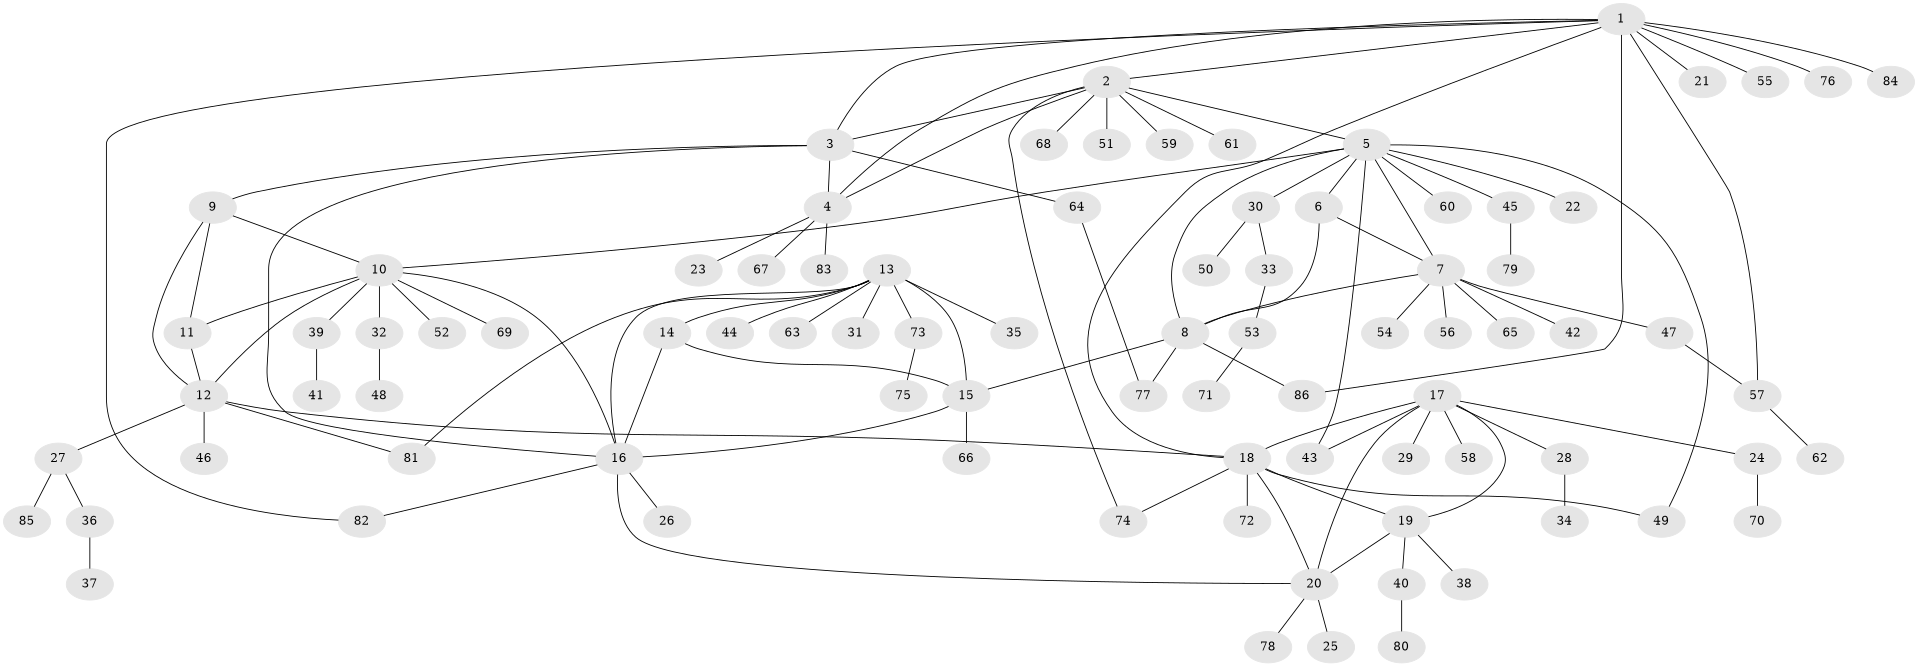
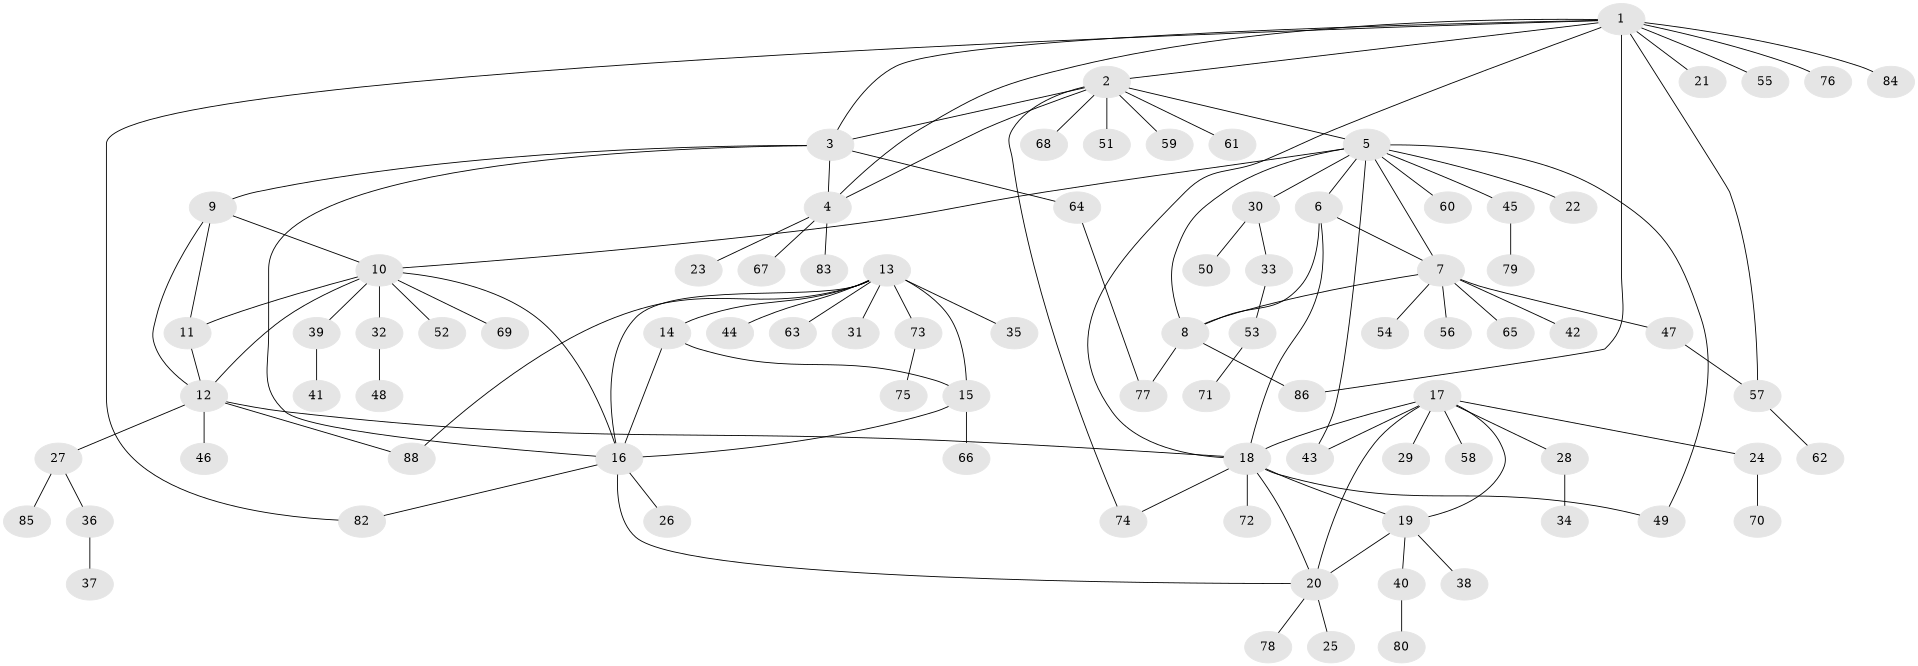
edge "6" -- "18": added
edge "8" -- "15": removed
node "81": label "81" -> "88"
